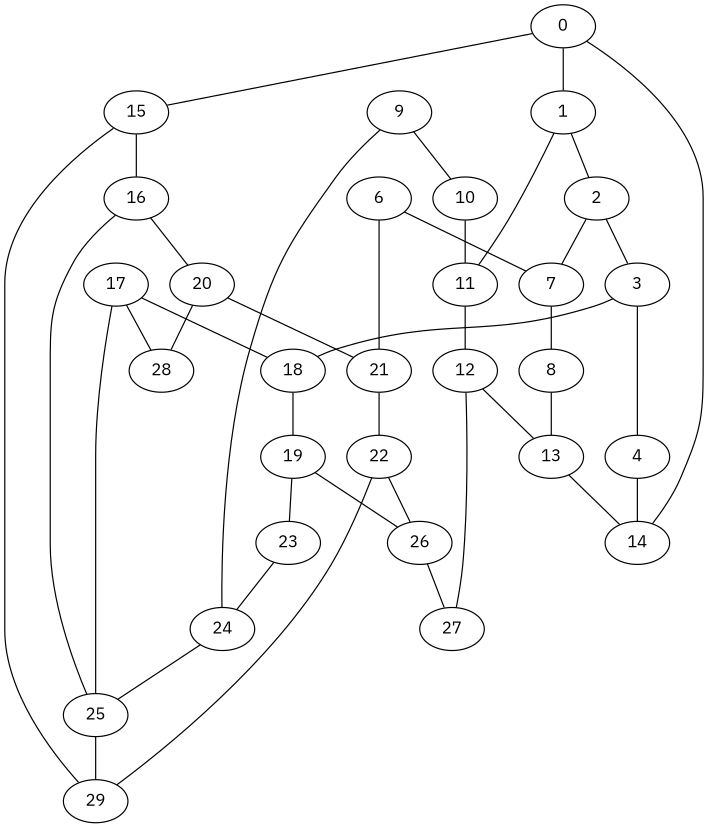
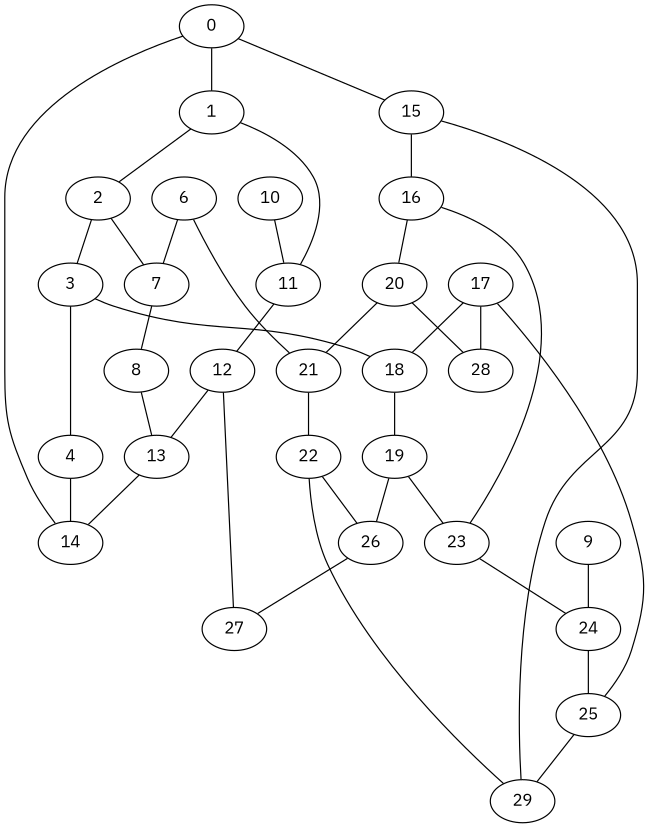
edge "9" -- "10": removed
edge "16" -- "25": now "16" -- "23"
